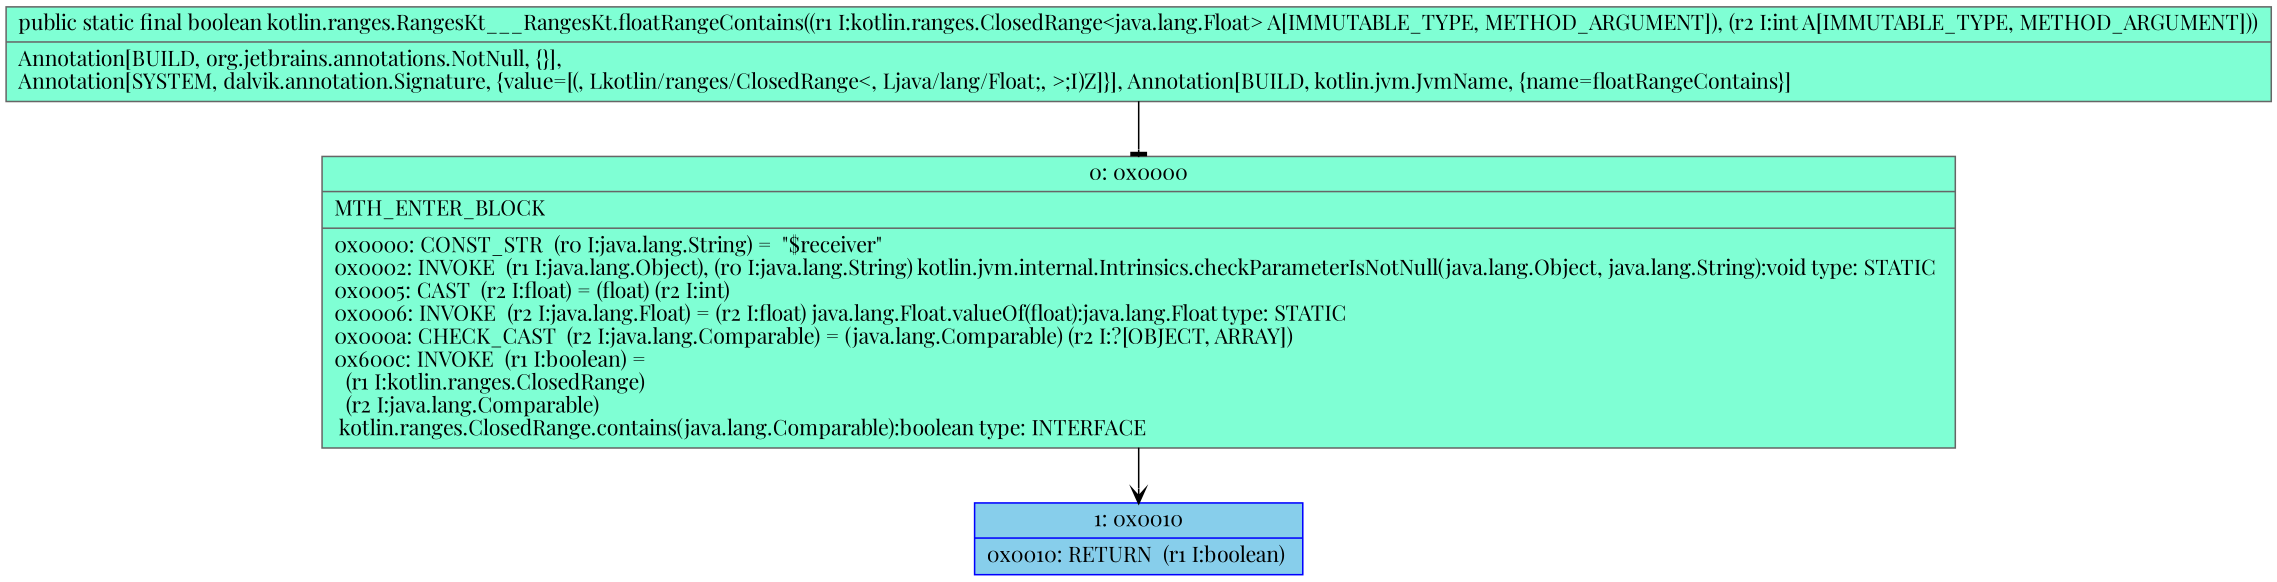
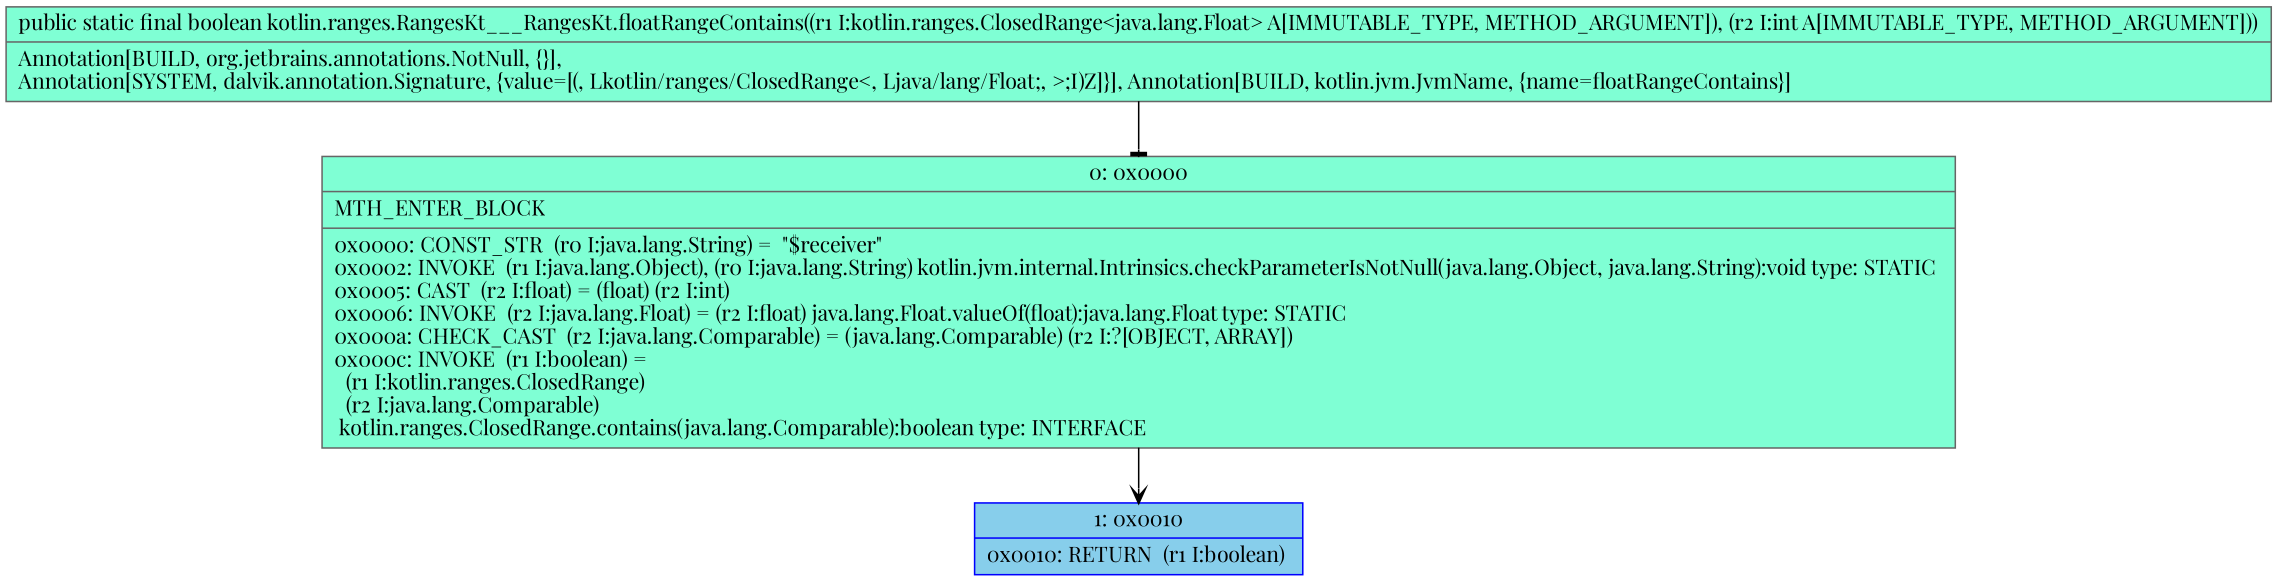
node "0: 0x0000": text "0x600c: INVOKE  (r1 I:boolean) =" -> "0x000c: INVOKE  (r1 I:boolean) ="
